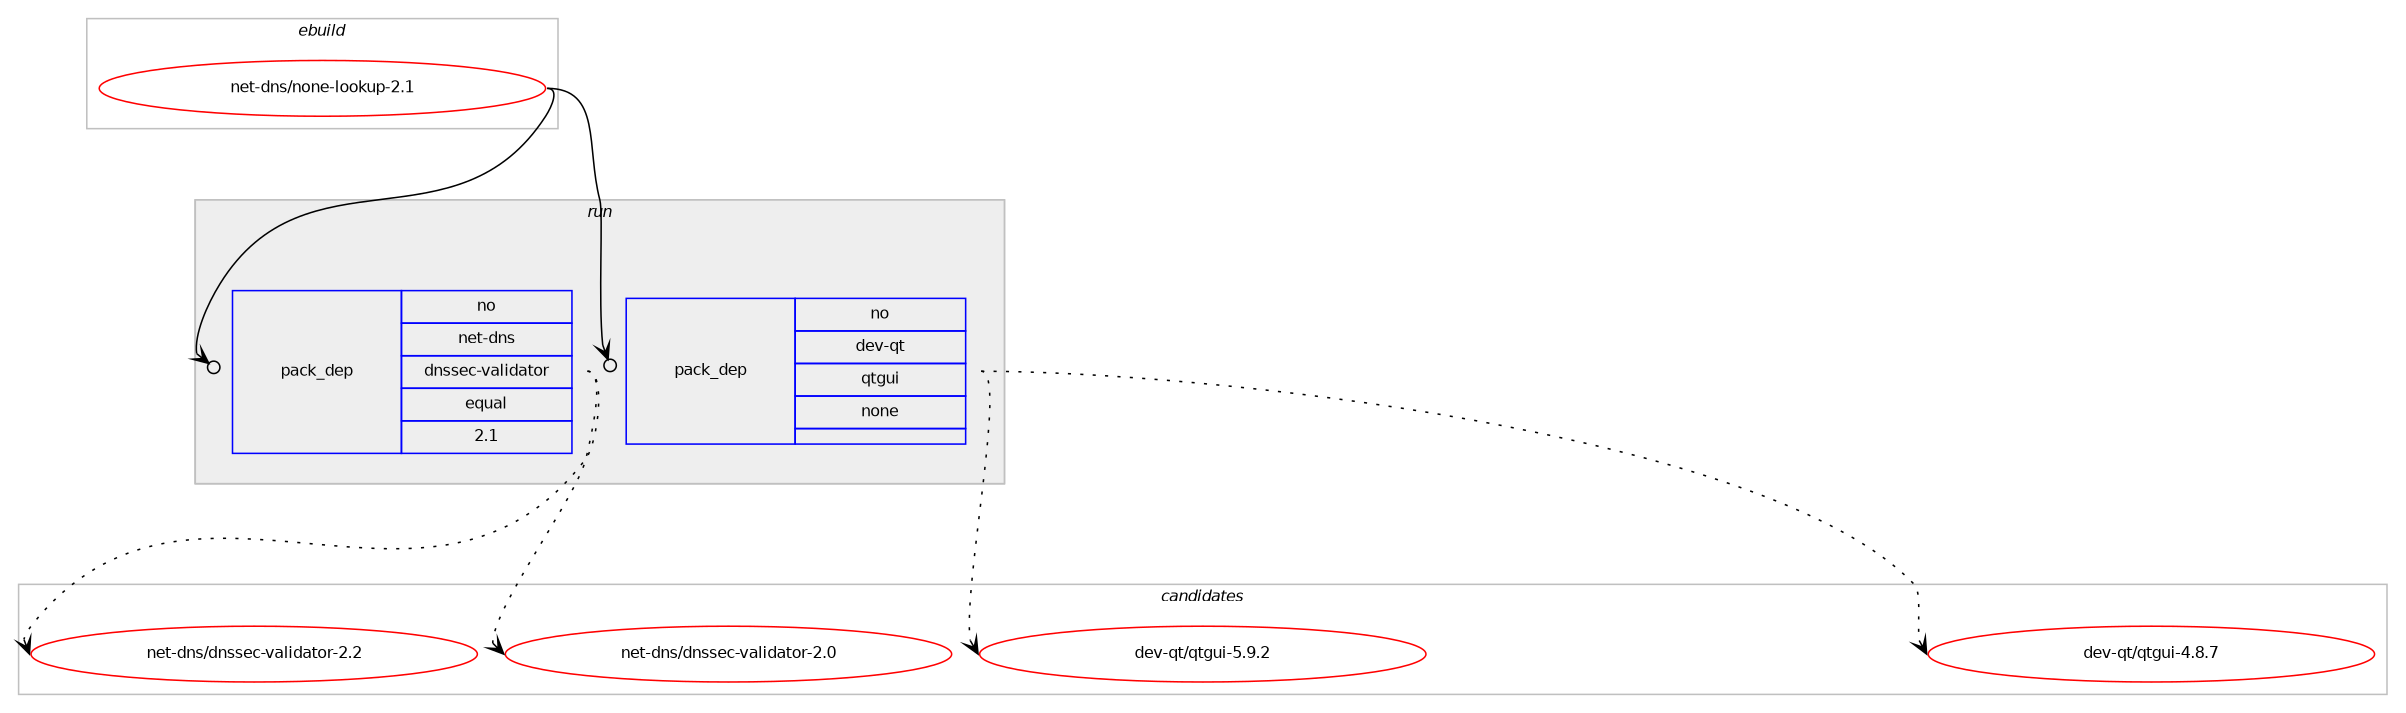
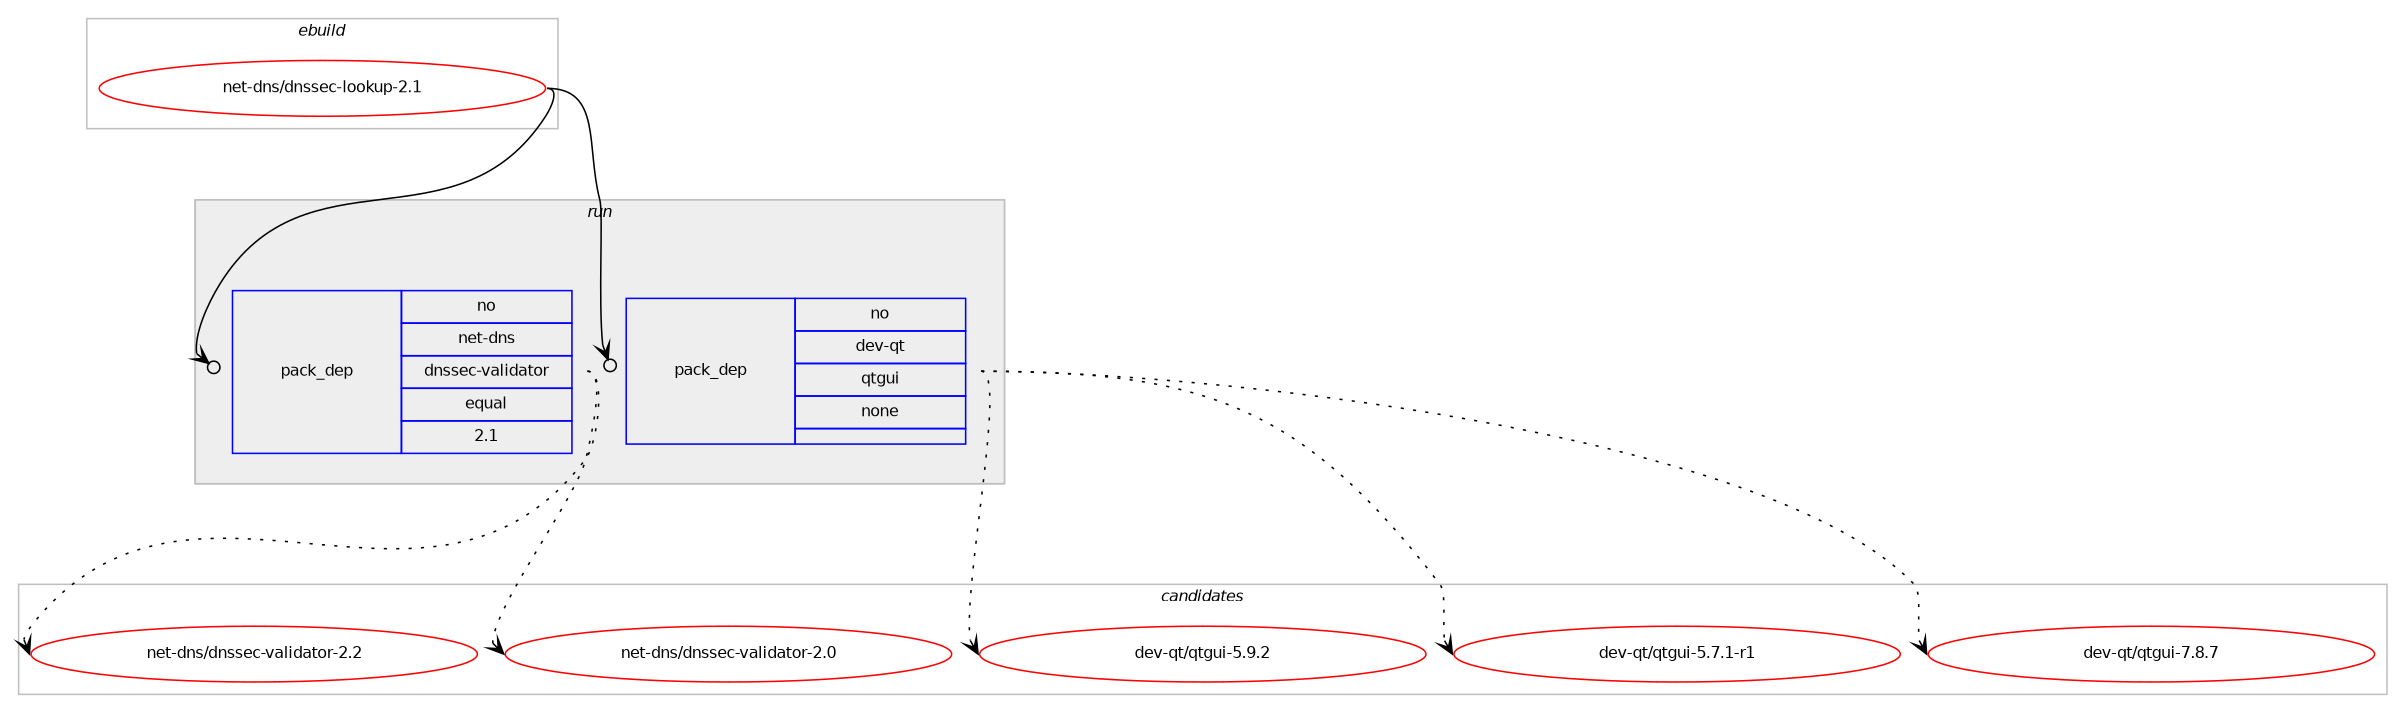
node "net-dns/none-lookup-2.1": label "net-dns/none-lookup-2.1" -> "net-dns/dnssec-lookup-2.1"
node "dev-qt/qtgui-5.7.1-r1": added
node "dev-qt/qtgui-4.8.7": label "dev-qt/qtgui-4.8.7" -> "dev-qt/qtgui-7.8.7"
